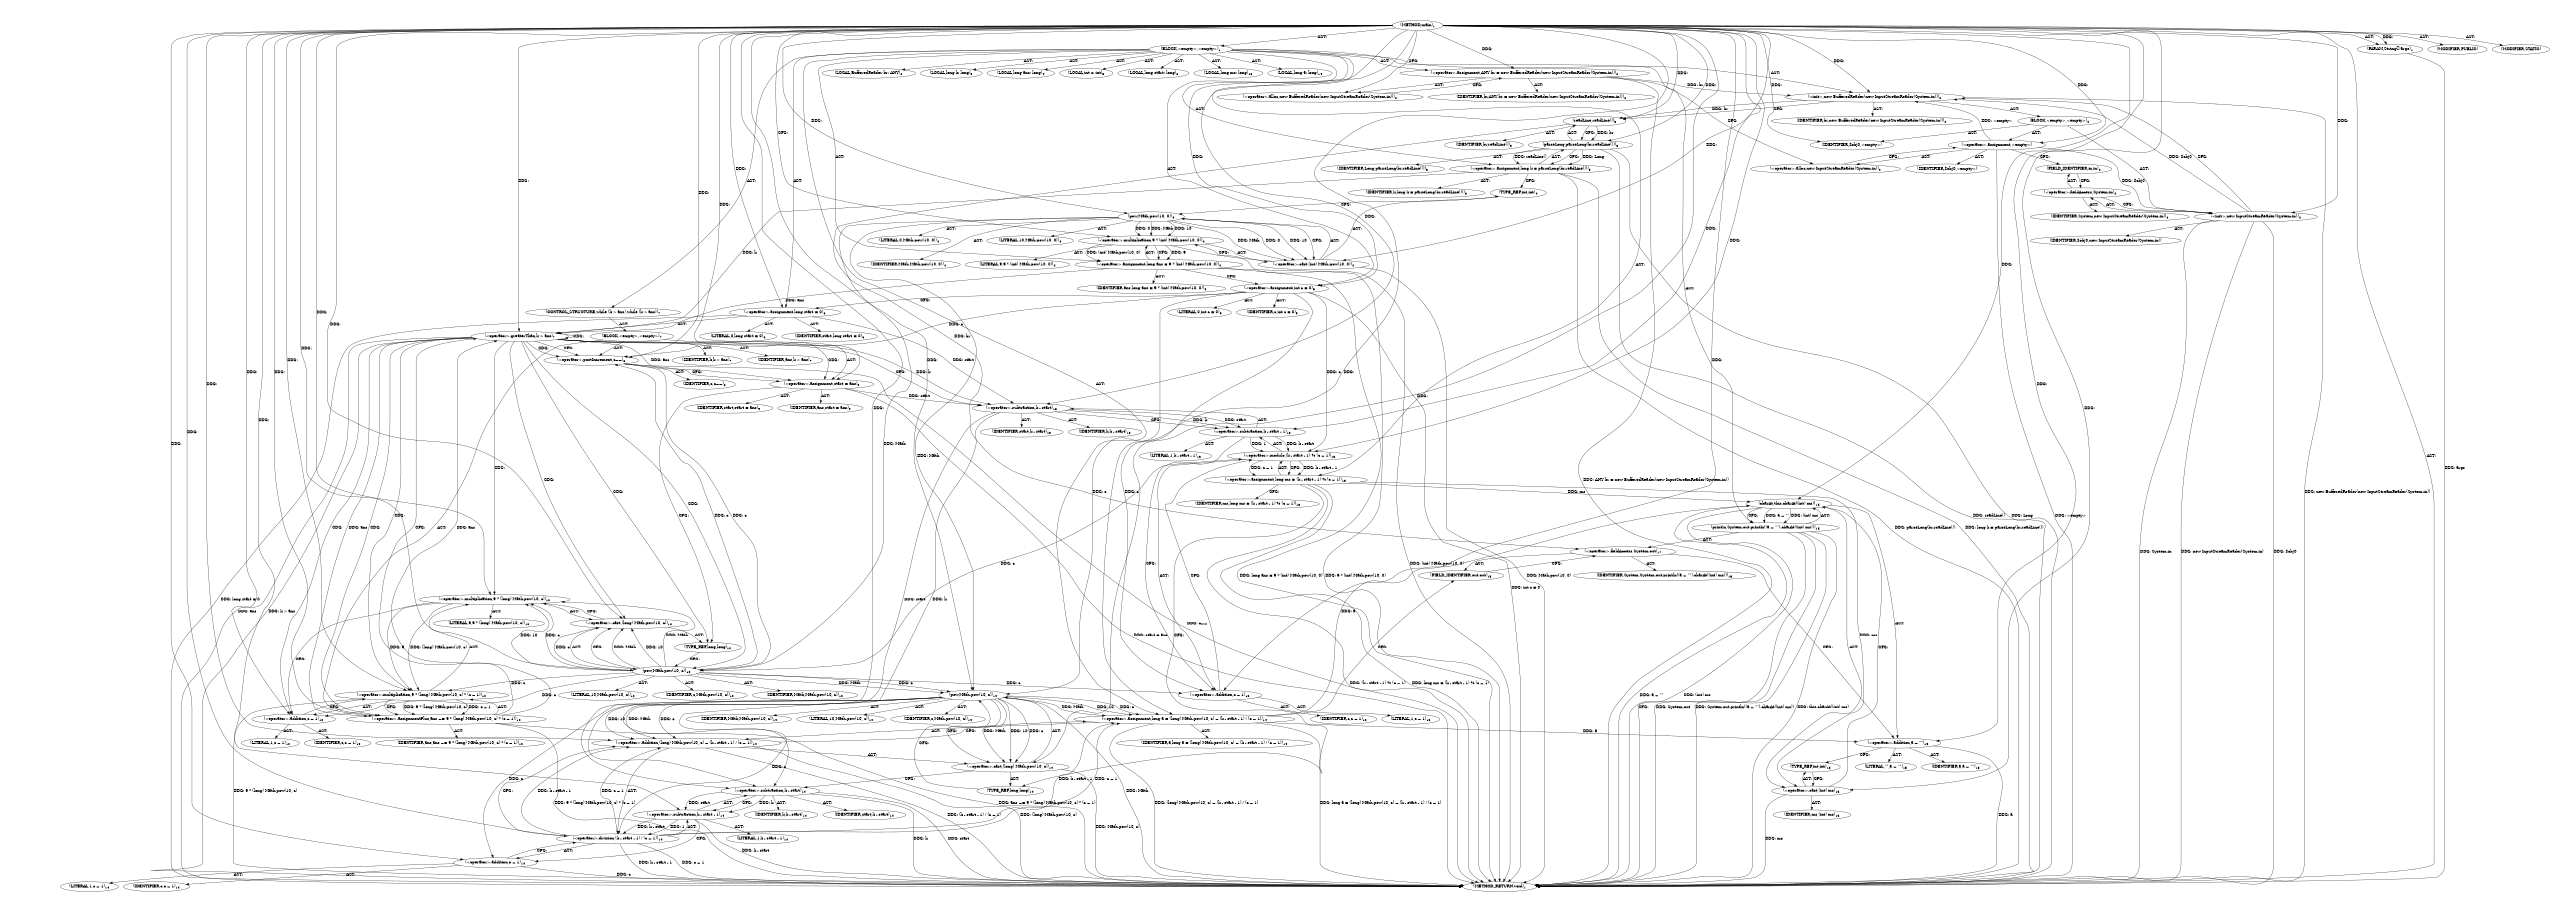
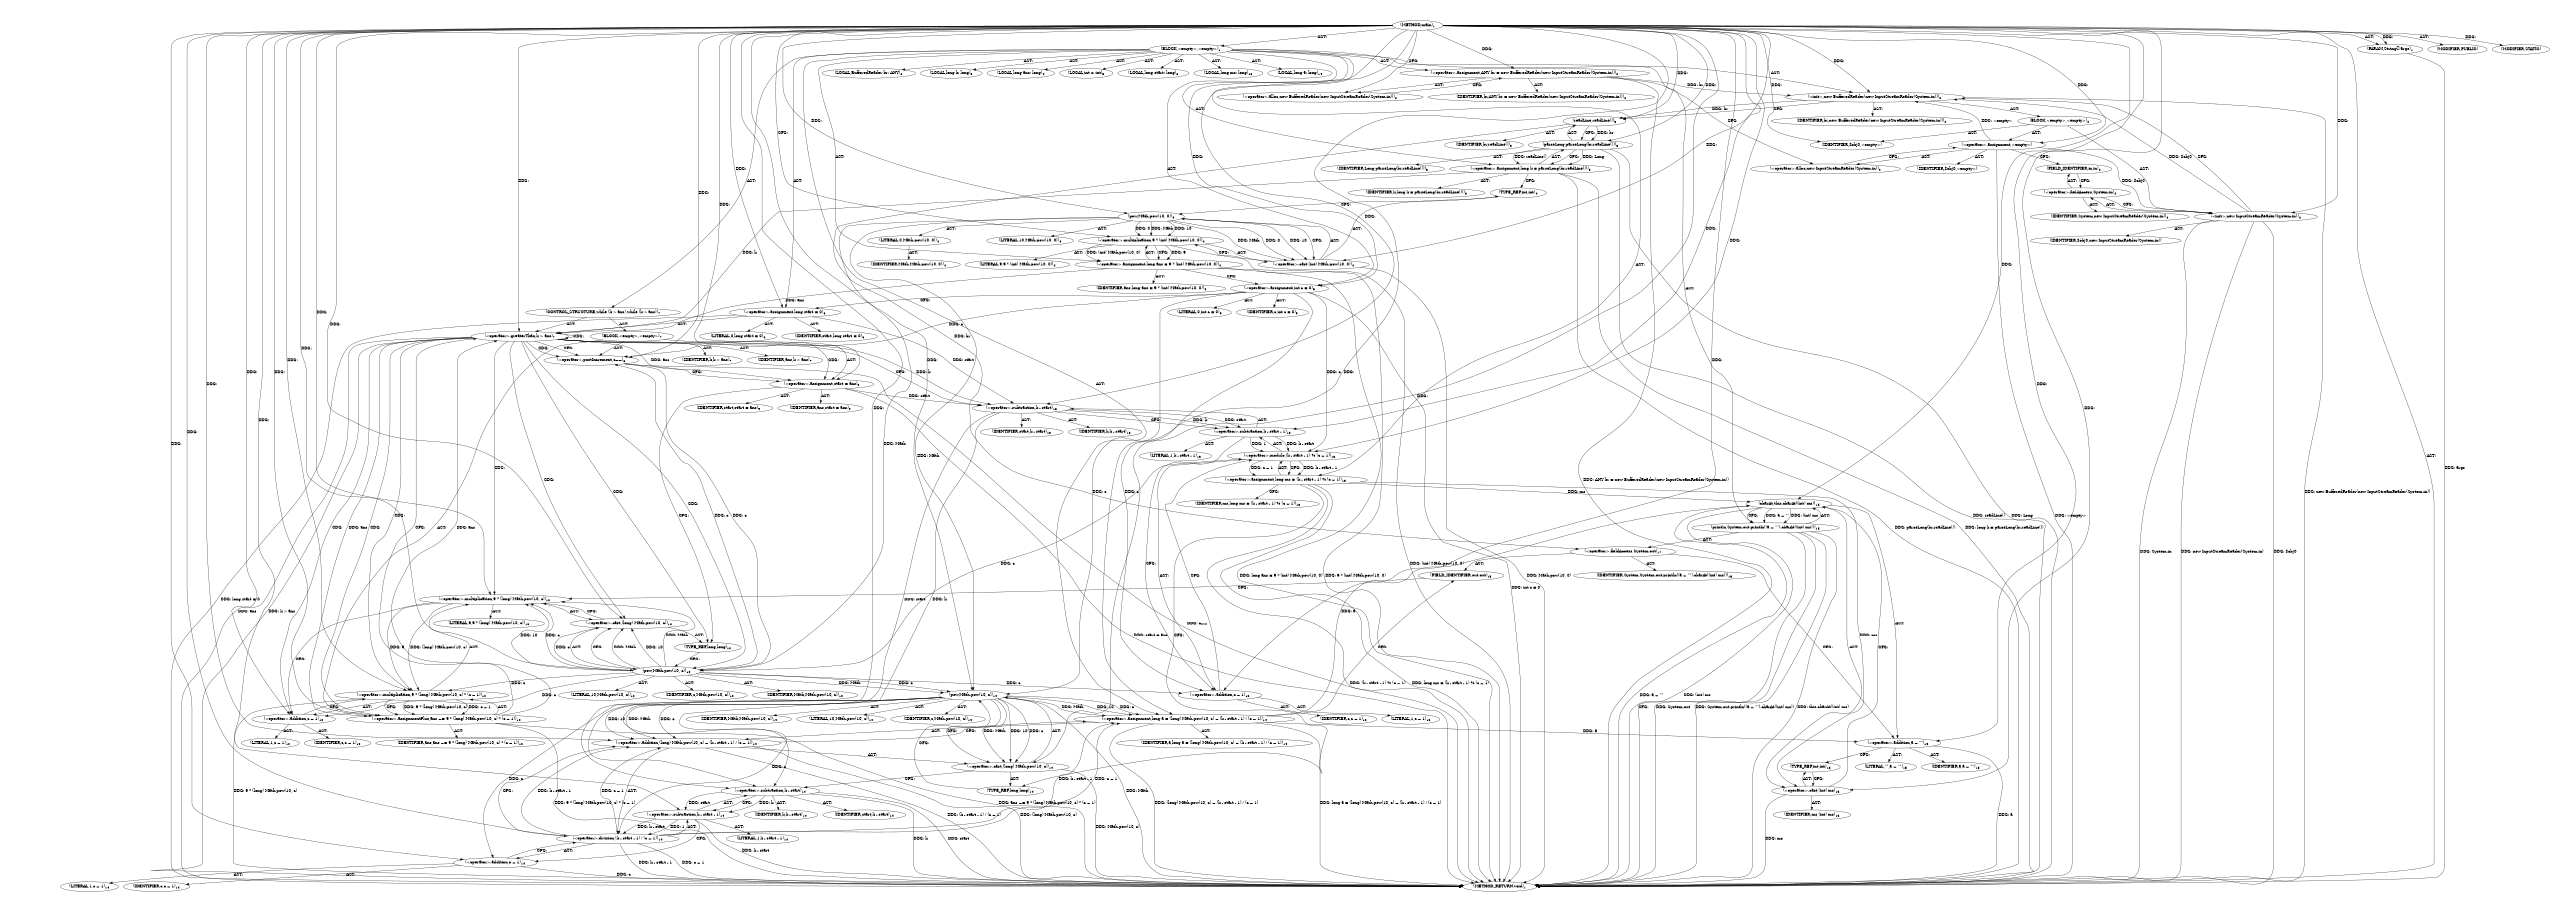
edge "(METHOD,main)" -> "(MODIFIER,STATIC)": label "AST: " -> "DDG: "
edge "(pow,Math.pow(10, 0))" -> "(IDENTIFIER,Math,Math.pow(10, 0))": now "(LITERAL,0,Math.pow(10, 0))" -> "(IDENTIFIER,Math,Math.pow(10, 0))"
edge "(CONTROL_STRUCTURE,while (k > ans),while (k > ans))" -> "(<operator>.greaterThan,k > ans)": added, label "AST:"
node "(IDENTIFIER,c,c++)": removed
edge "(FIELD_IDENTIFIER,out,out)" -> "(<operator>.fieldAccess,System.out)": now "(FIELD_IDENTIFIER,out,out)" -> "(<operator>.multiplication,9 * (long) Math.pow(10, c))"
